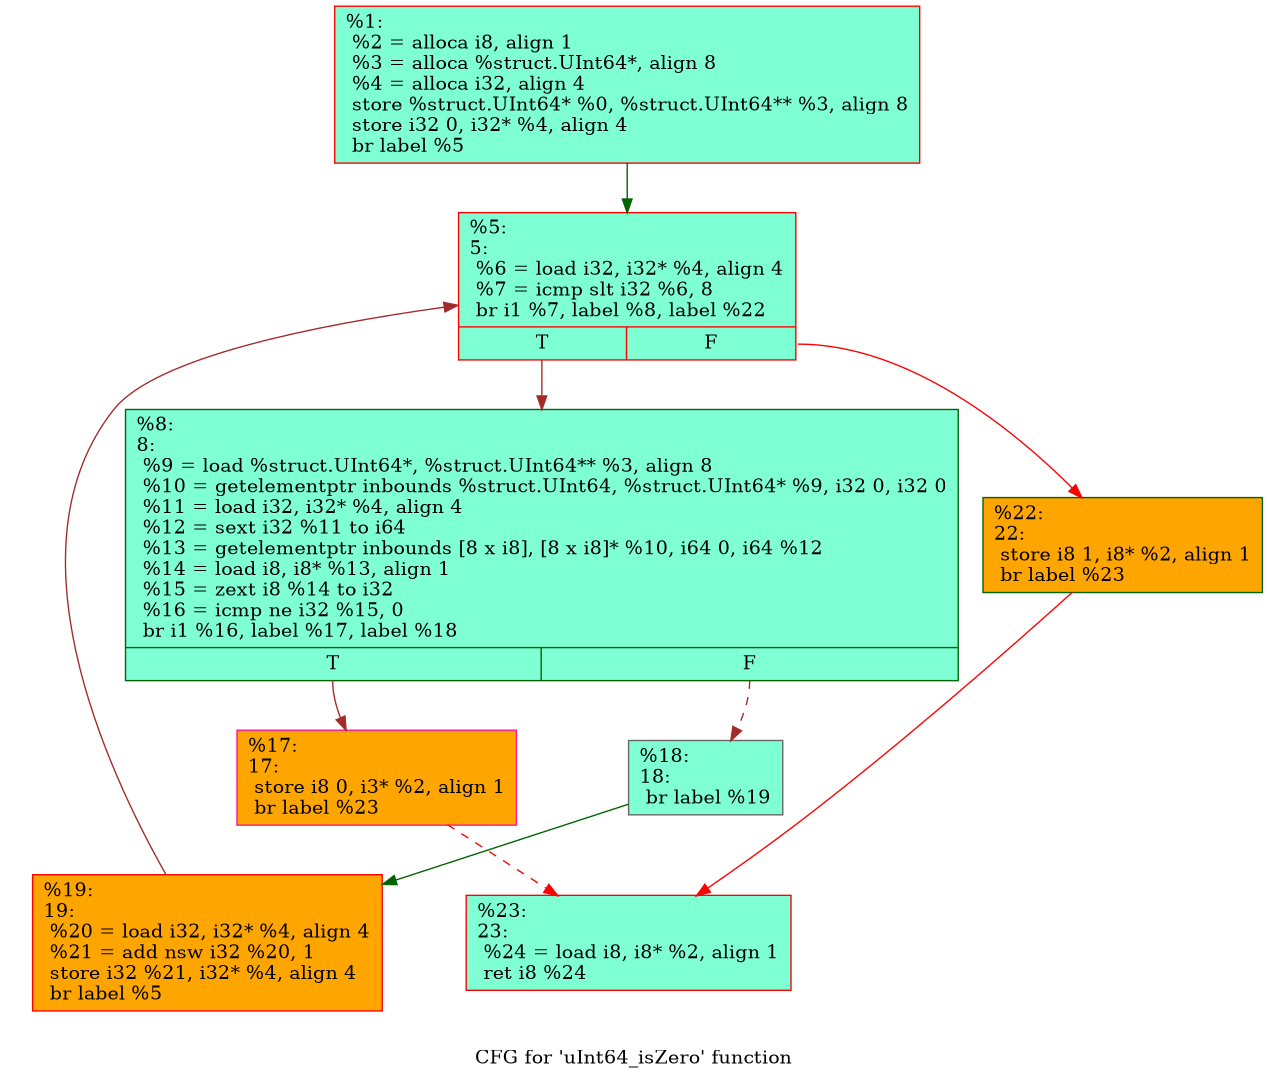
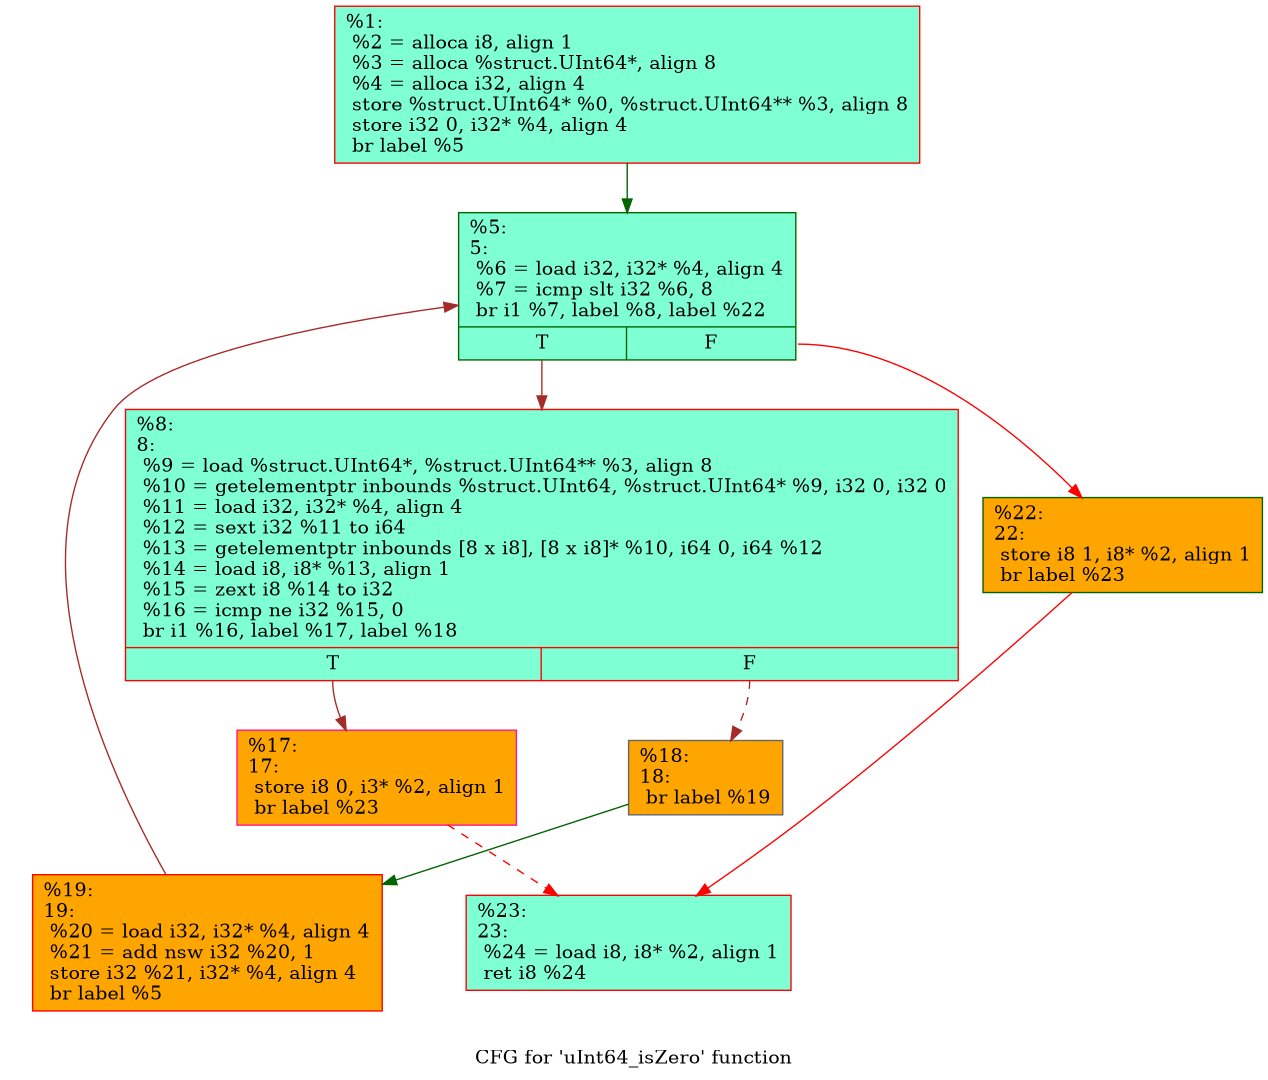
node "%5:": color red -> darkgreen
node "%8:": color darkgreen -> red
node "%18:": fillcolor aquamarine -> orange
